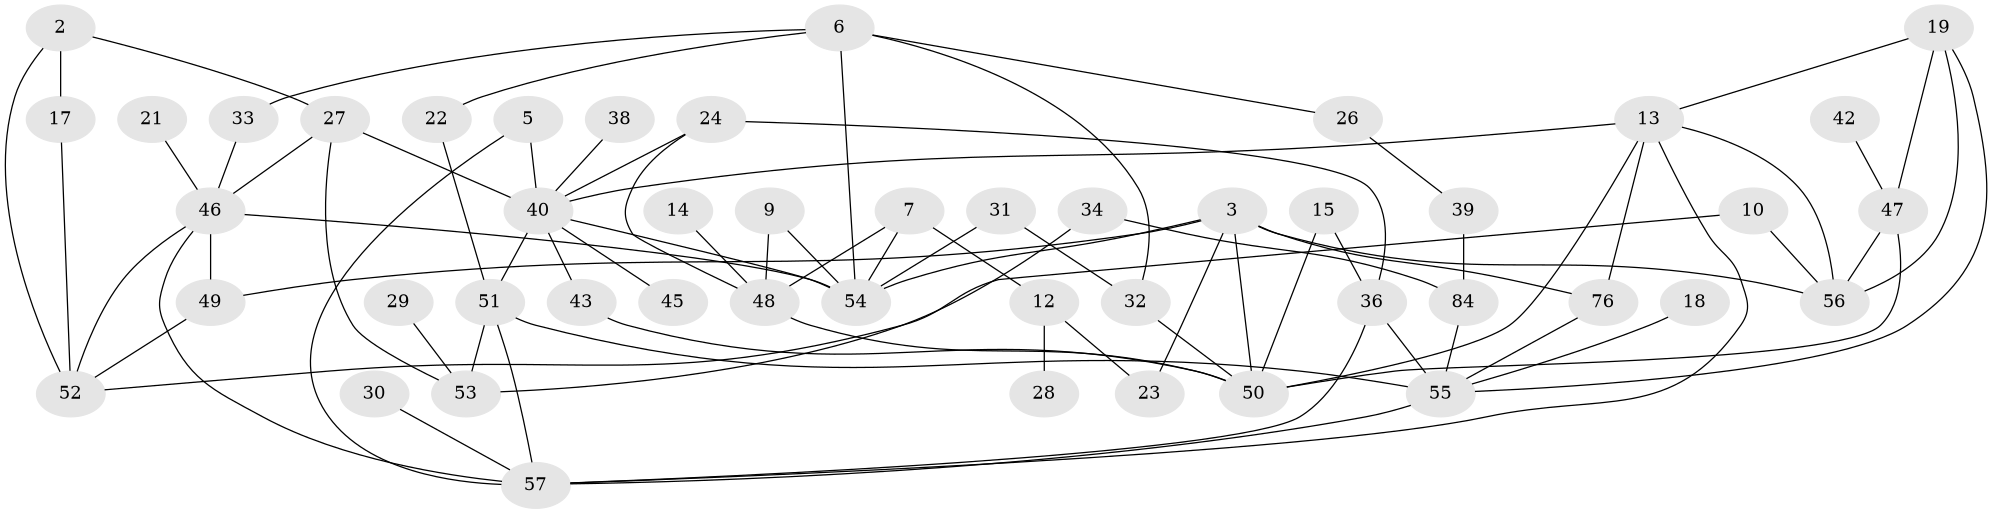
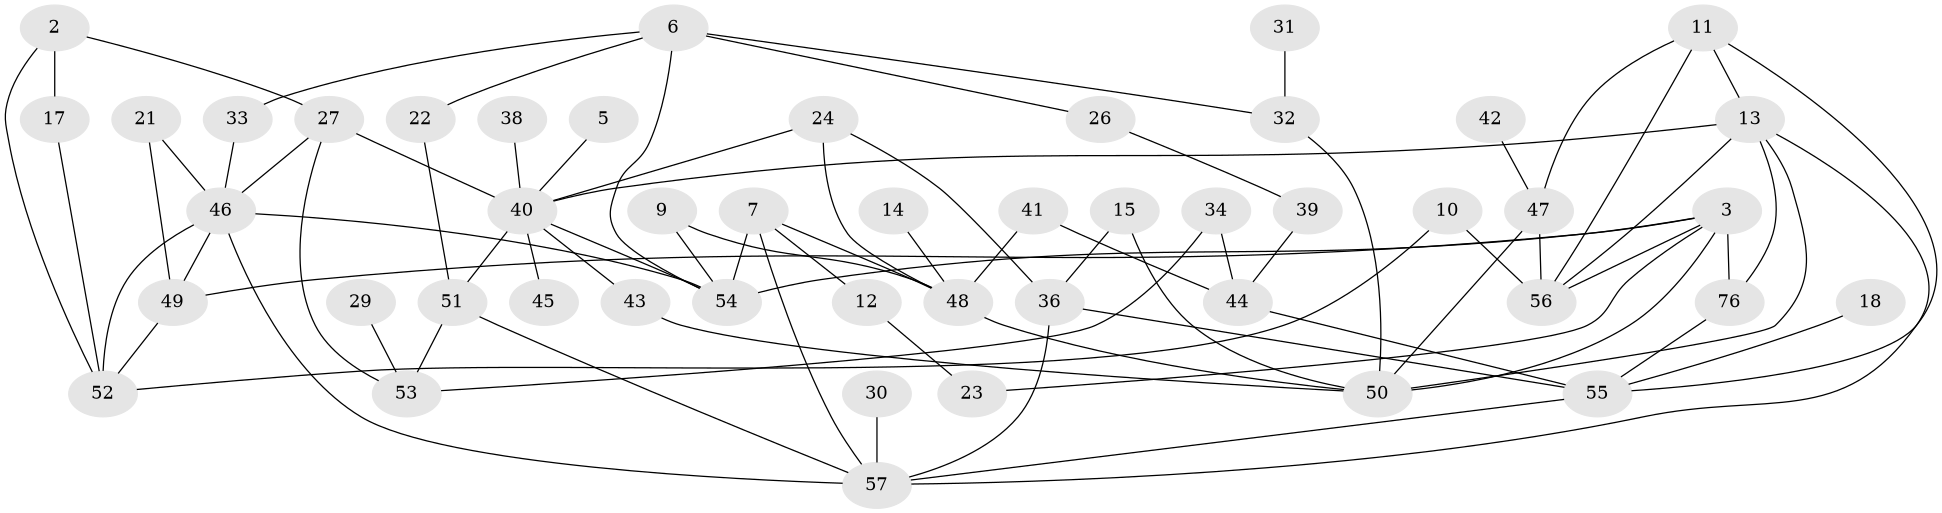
node "19": label "19" -> "11"
edge "21" -- "49": added
node "41": added
edge "31" -- "54": removed
node "84": label "84" -> "44"
edge "5" -- "57": now "7" -- "57"
edge "51" -- "55": removed
node "28": removed
